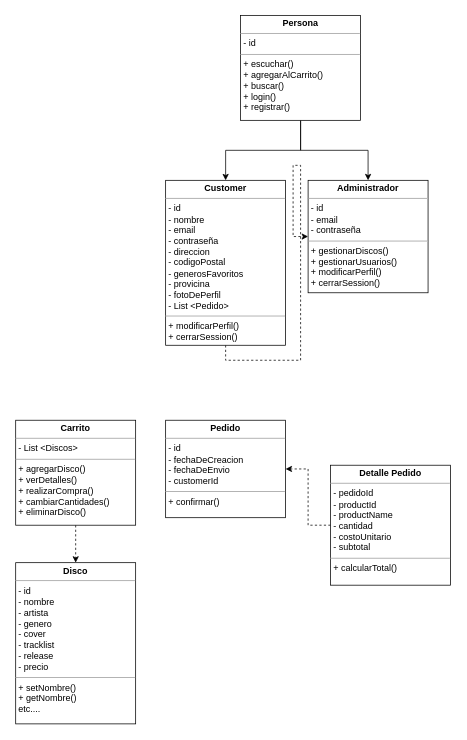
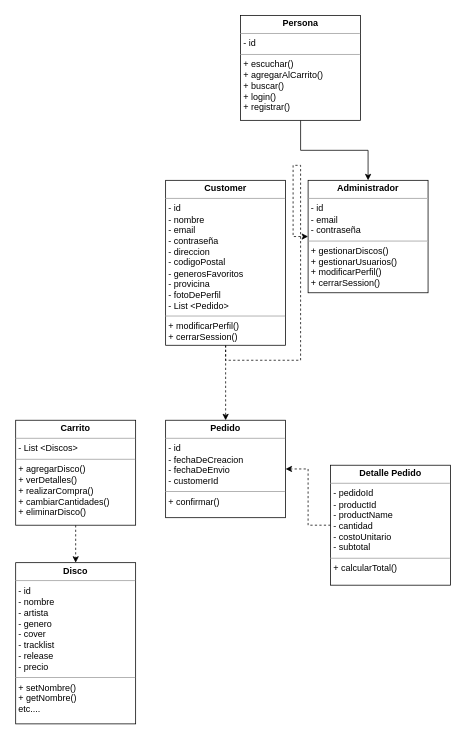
edge "Persona - id + escuchar() + agregarAlCarrito() + buscar() + login() + registrar()" -> "Customer - id - nombre - email - contraseña - direccion - codigoPostal - generosFavoritos - provicina - fotoDePerfil - List <Pedido> + modificarPerfil() + cerrarSession()": removed
edge "Customer - id - nombre - email - contraseña - direccion - codigoPostal - generosFavoritos - provicina - fotoDePerfil - List <Pedido> + modificarPerfil() + cerrarSession()" -> "Pedido - id - fechaDeCreacion - fechaDeEnvio - customerId + confirmar()": added
